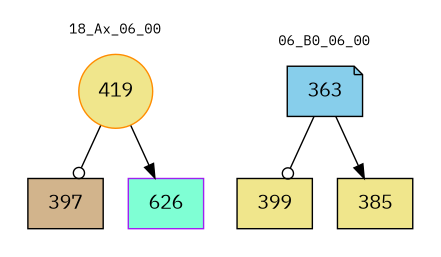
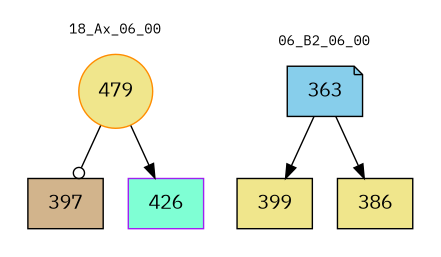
cluster "06_B0_06_00": label "06_B0_06_00" -> "06_B2_06_00"
node "419": label "419" -> "479"
edge "363" -> "399": arrowhead odot -> normal
node "626": label "626" -> "426"
node "385": label "385" -> "386"
